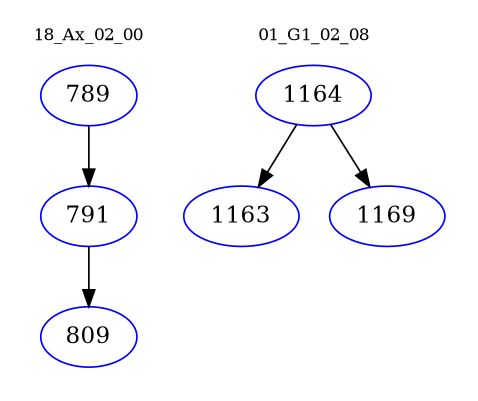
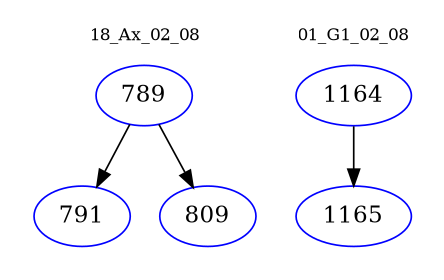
cluster "18_Ax_02_00": label "18_Ax_02_00" -> "18_Ax_02_08"
node "1163": removed
node "1169": label "1169" -> "1165"
edge "791" -> "809": now "789" -> "809"
